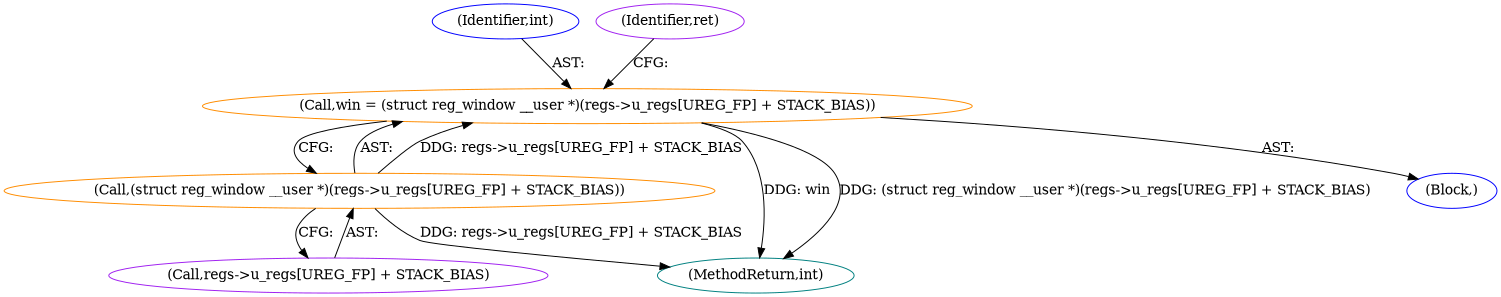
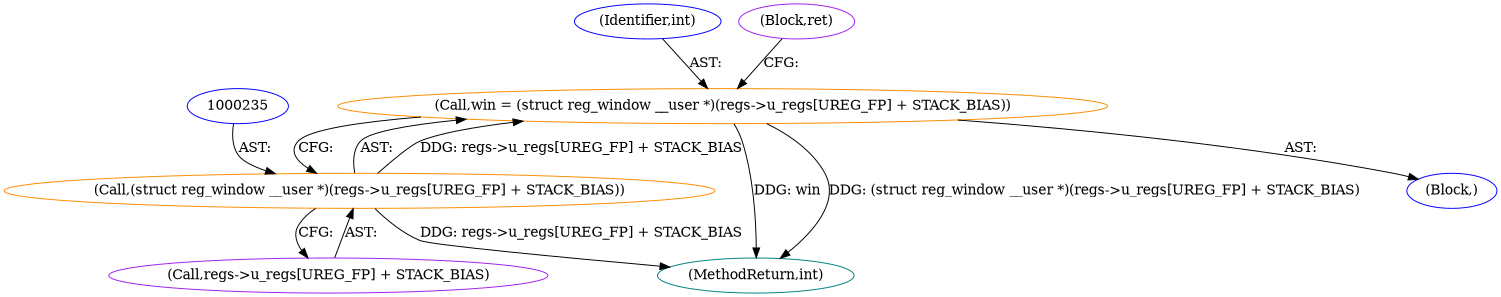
node "(Identifier,ret)": label "(Identifier,ret)" -> "(Block,ret)"
node "1000235": added
